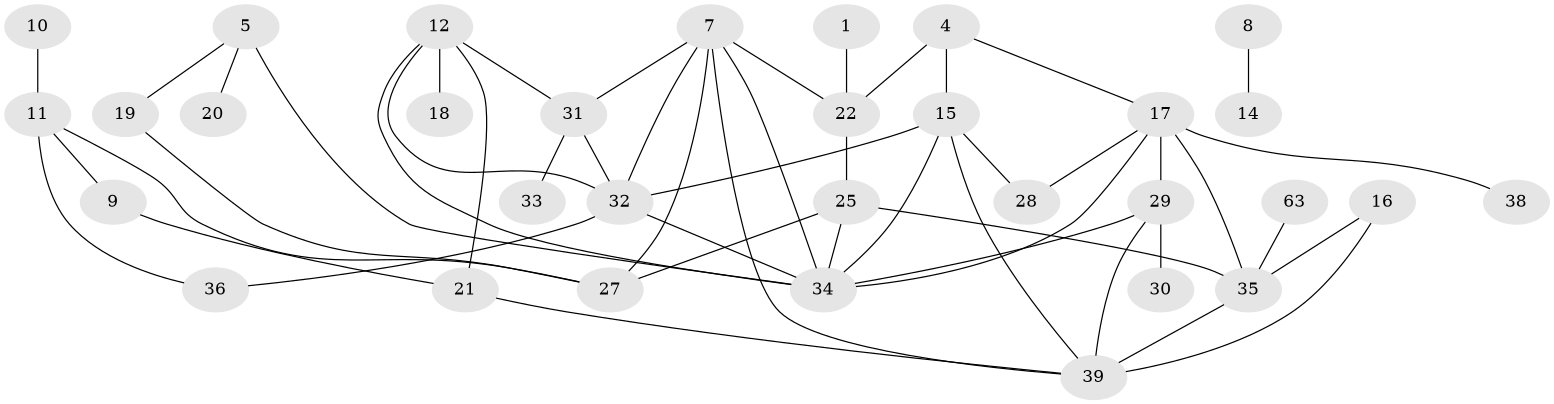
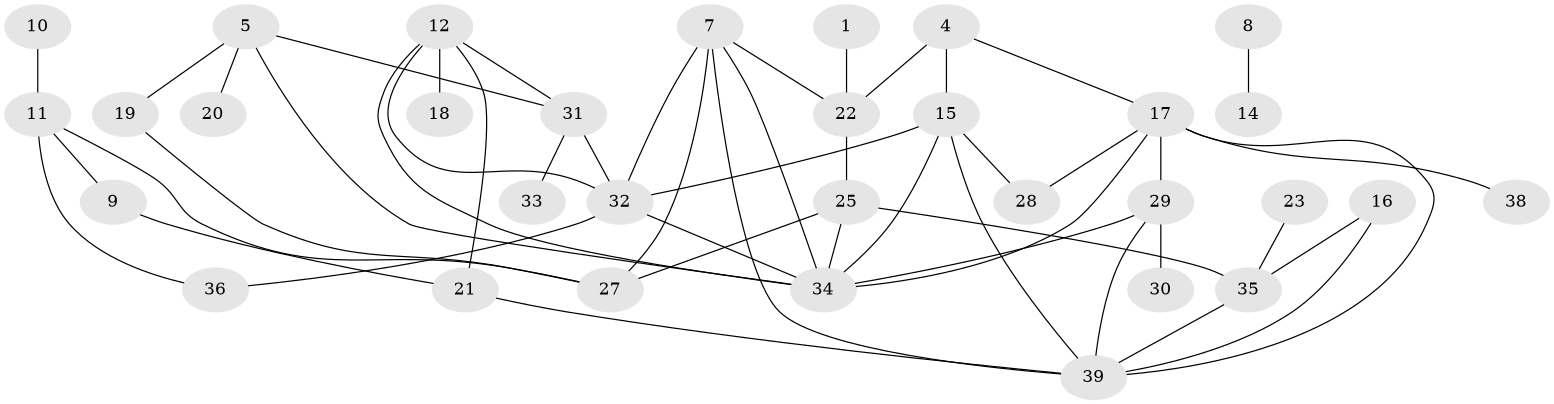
edge "7" -- "31": now "5" -- "31"
edge "17" -- "35": now "17" -- "39"
node "63": label "63" -> "23"
